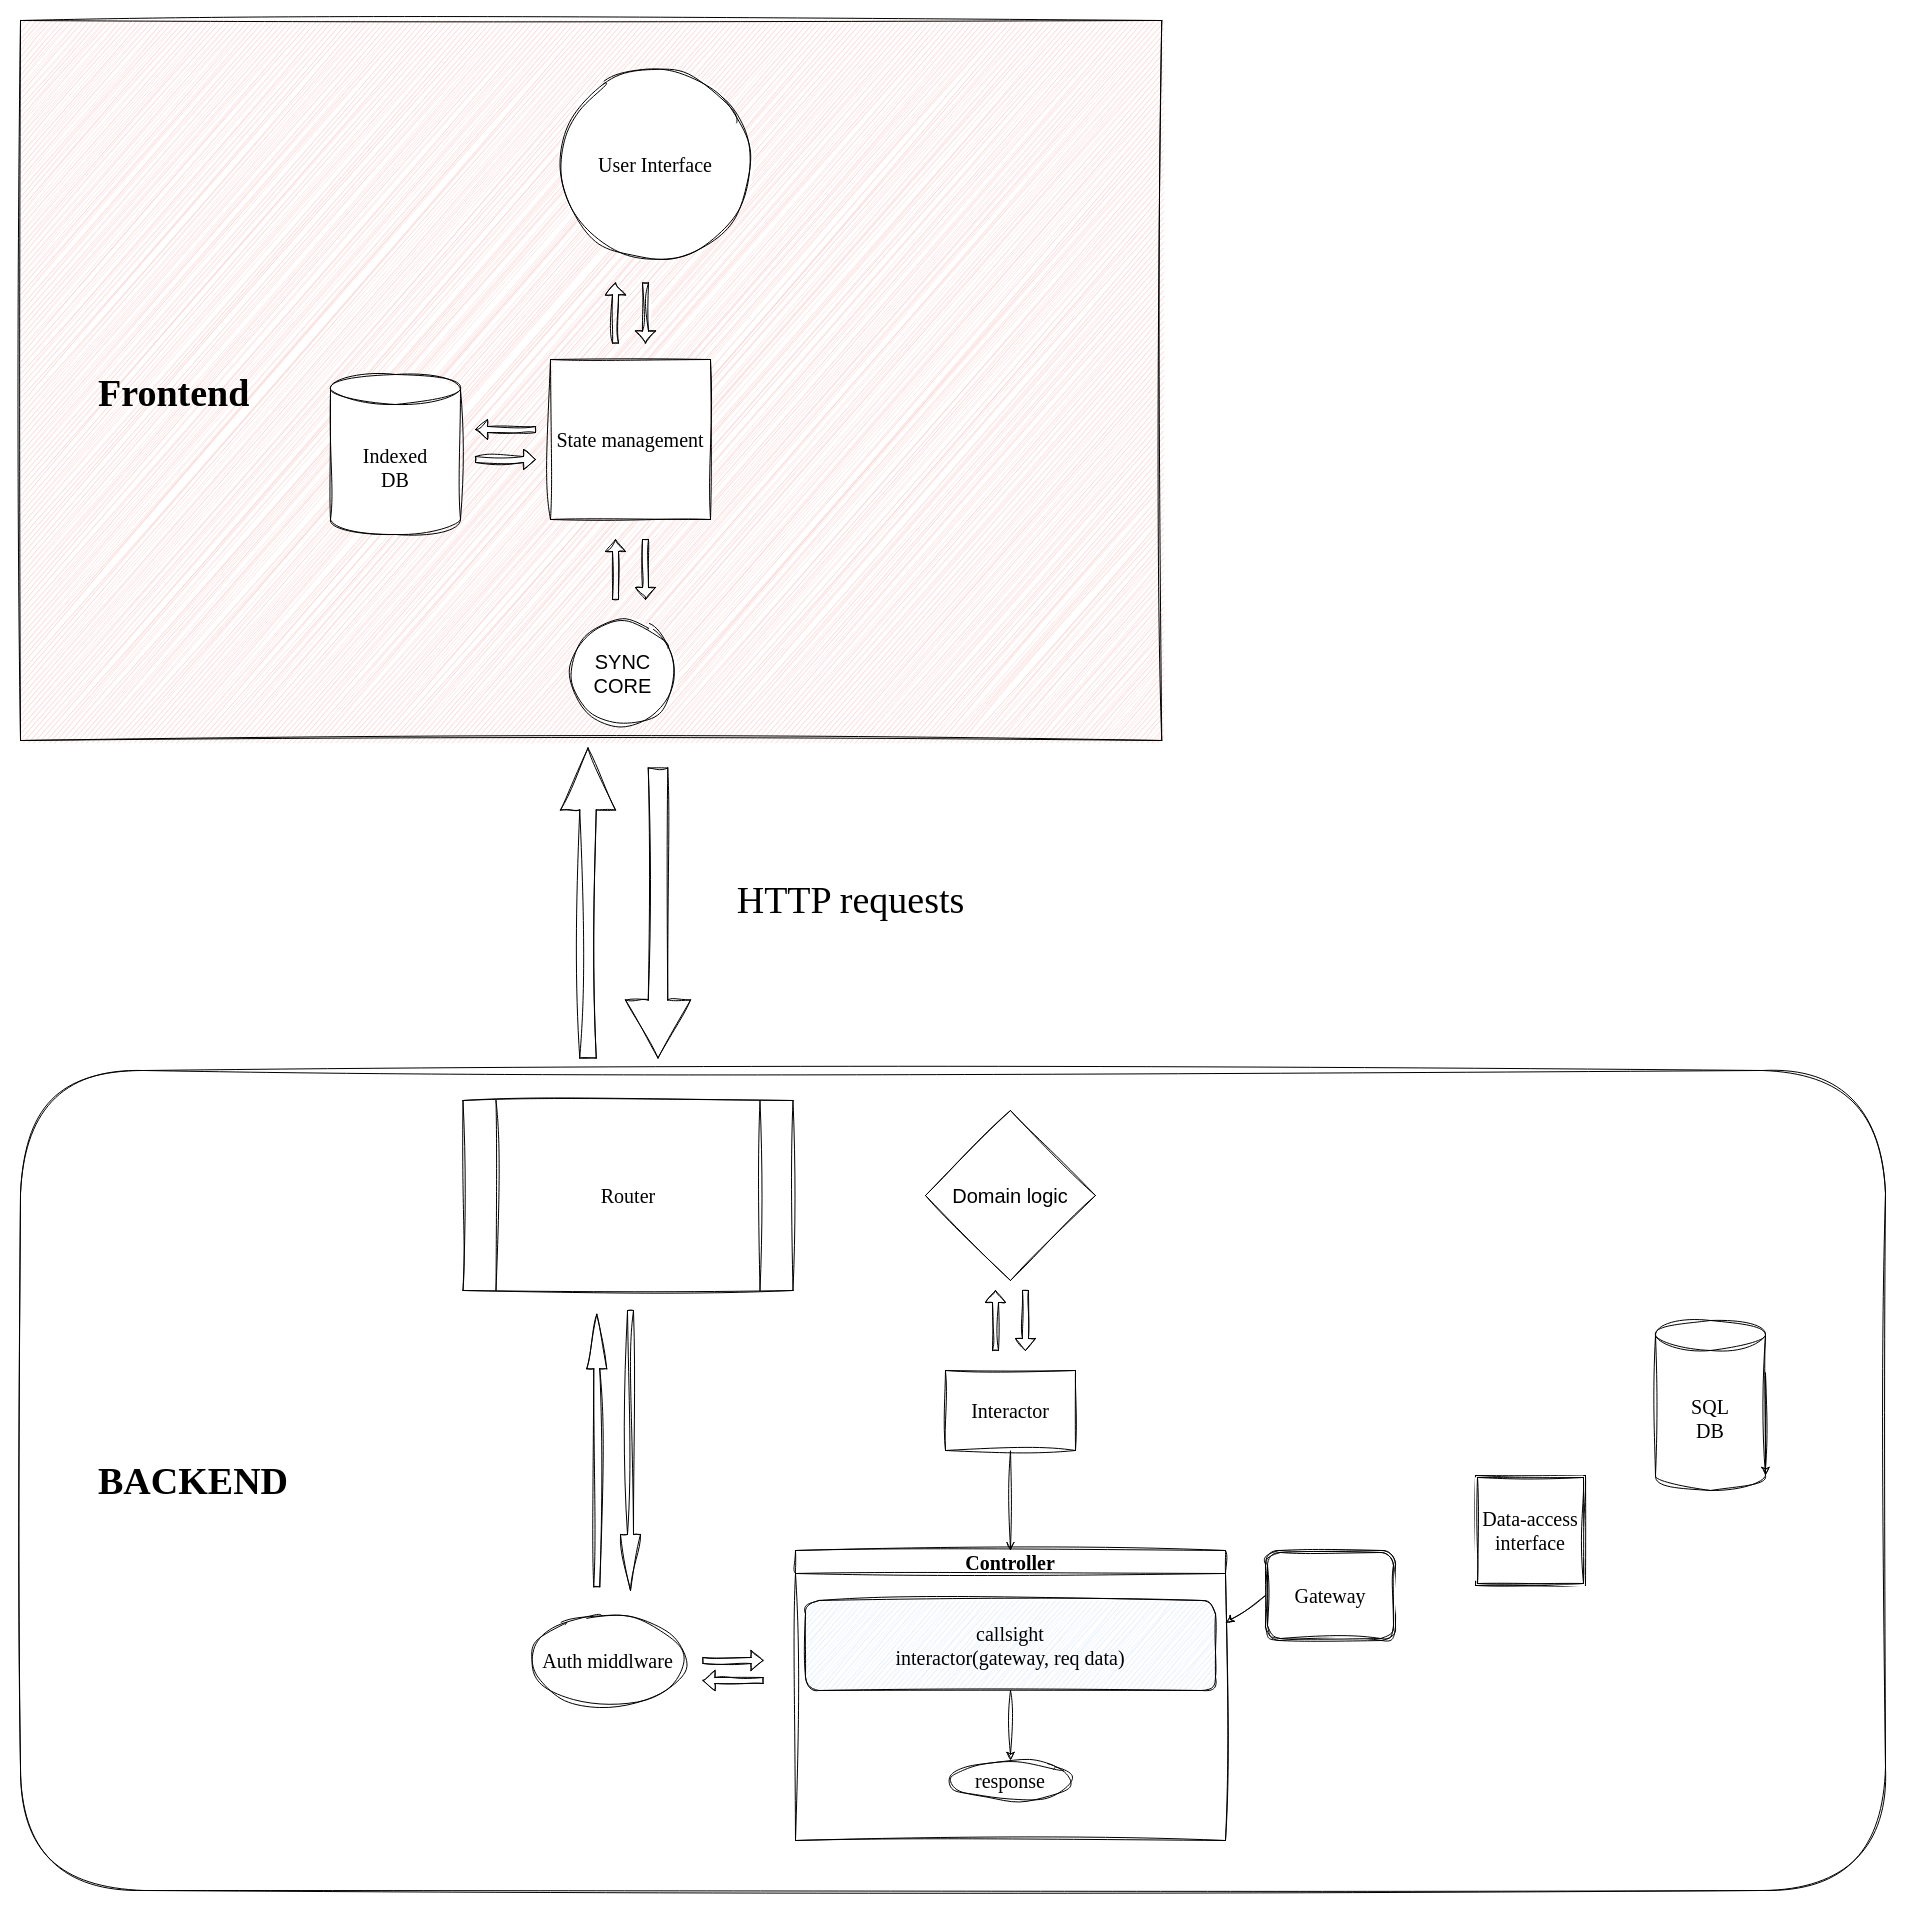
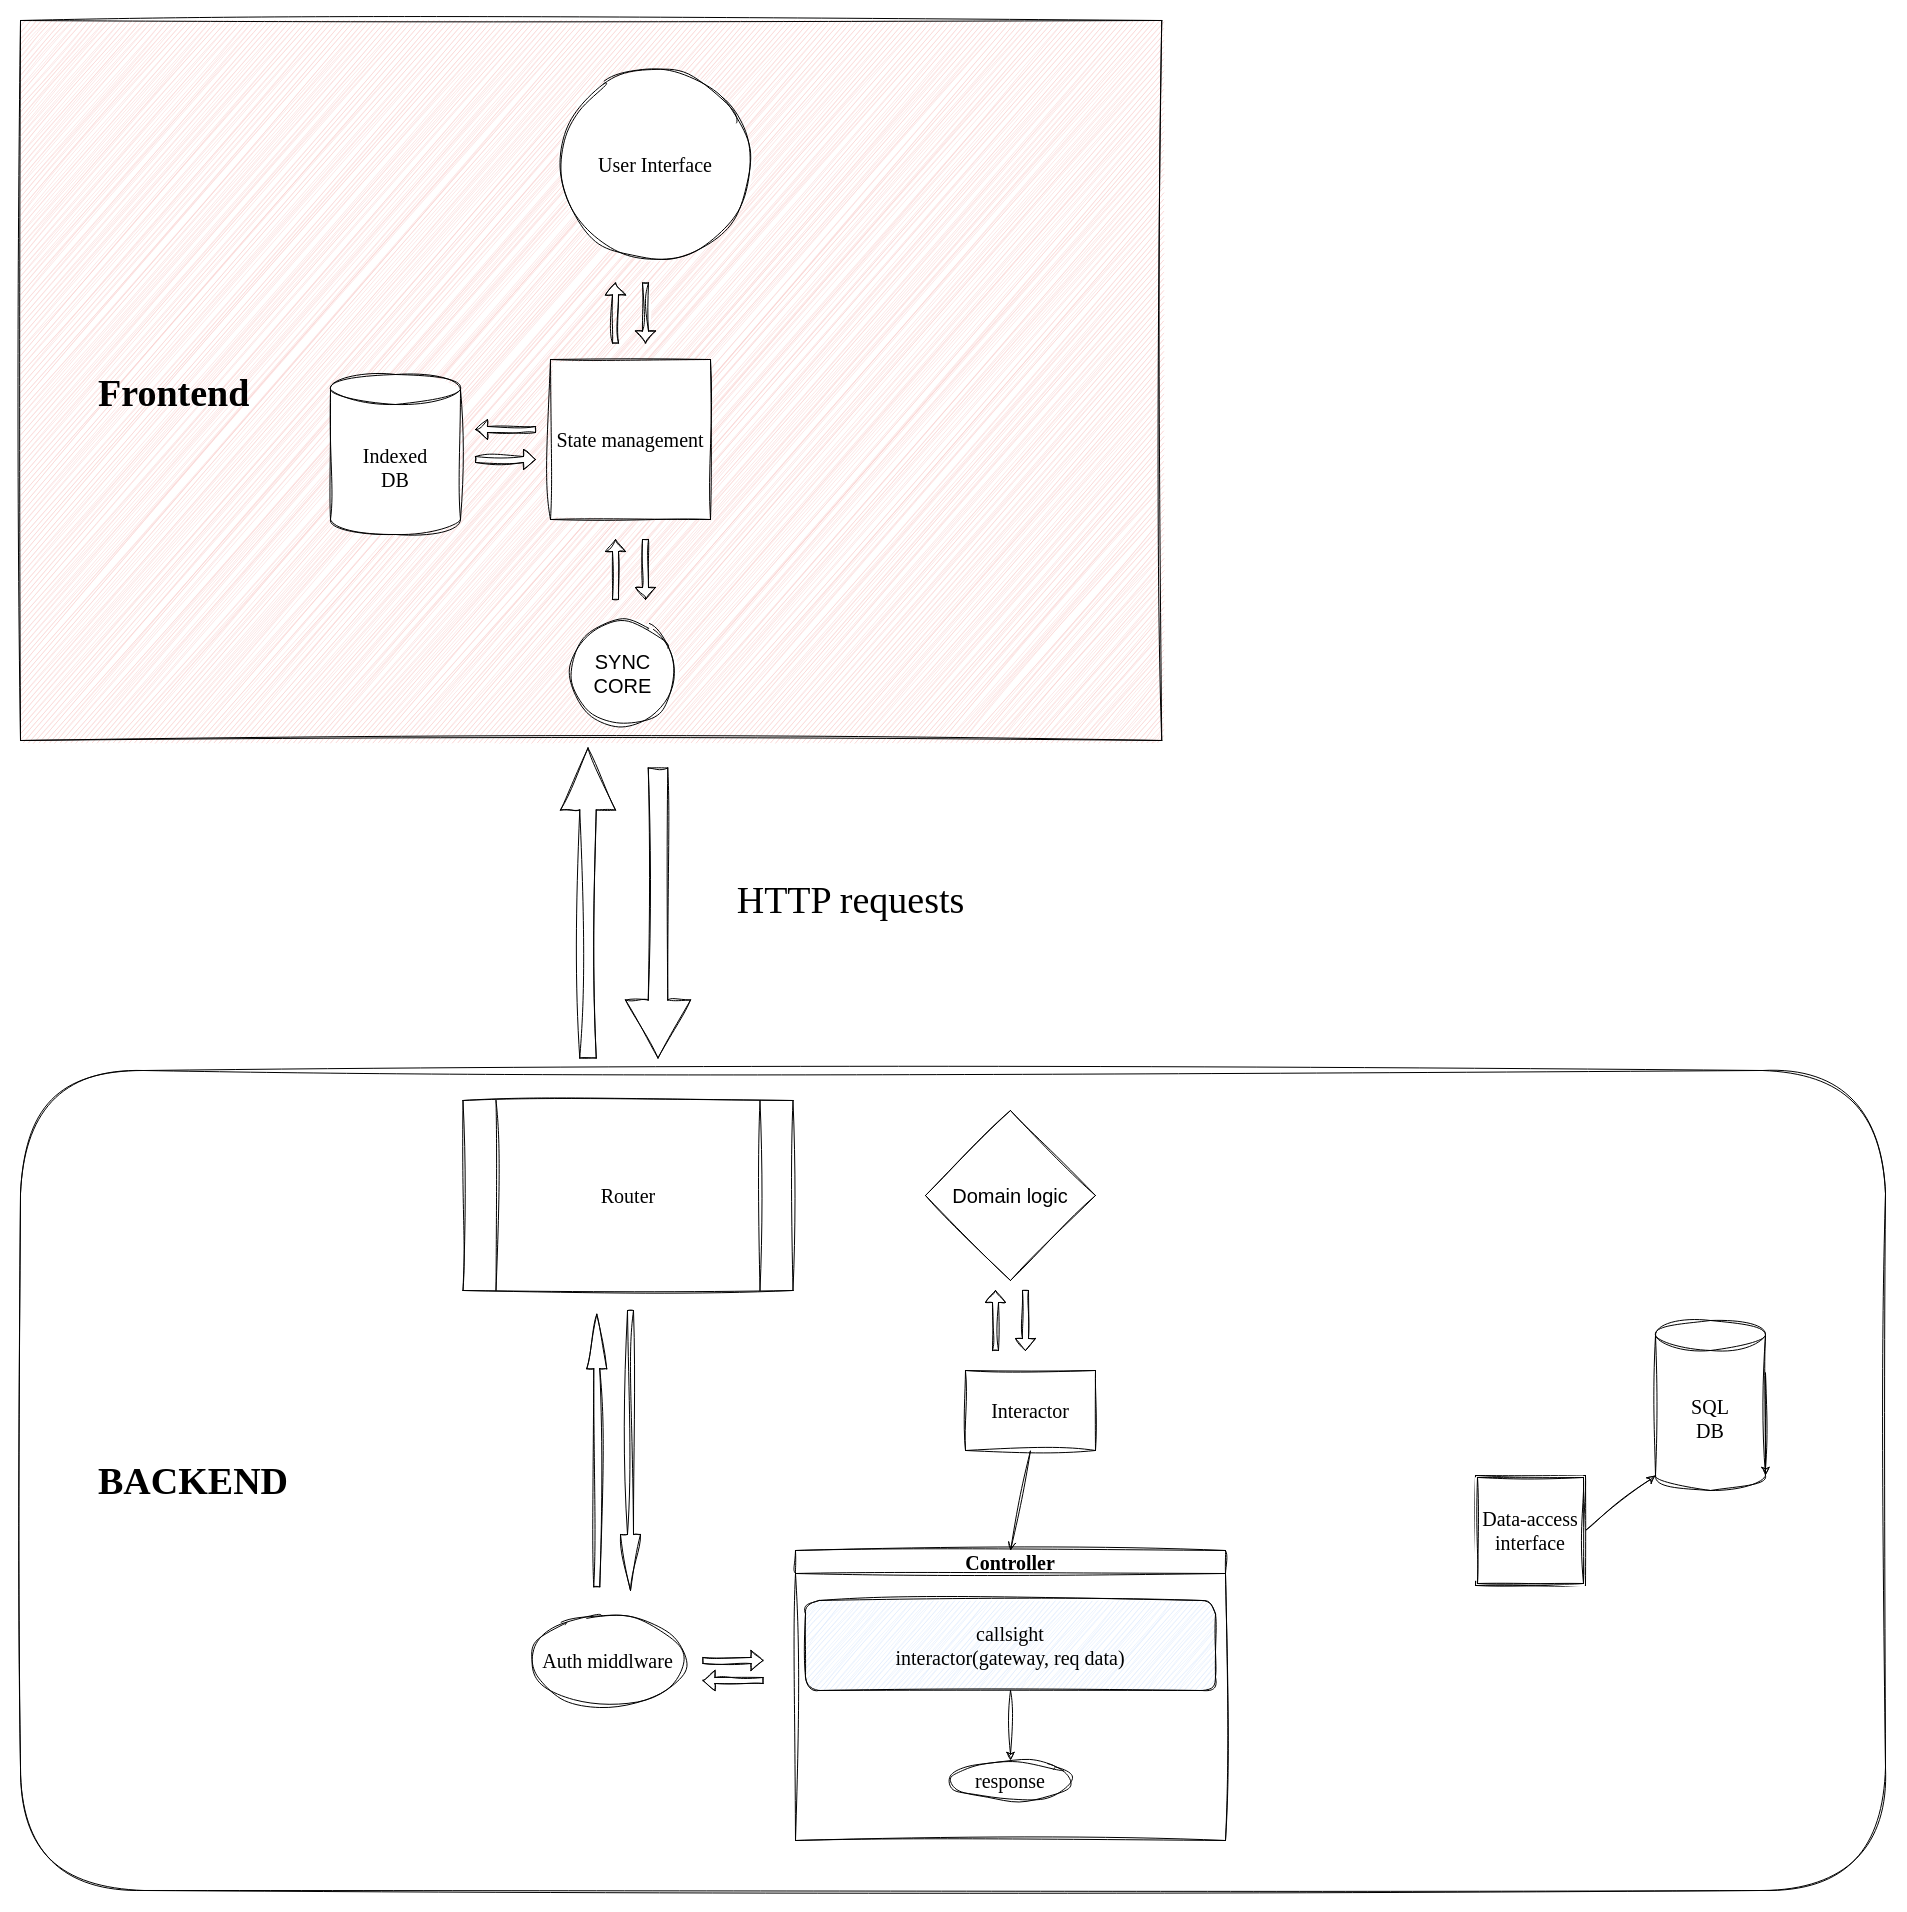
node "Interactor": moved (1011, 1411) -> (1031, 1411)
edge "Data-access interface" -> "SQL DB": added
node "Gateway": removed
edge "Gateway" -> "Controller": removed
